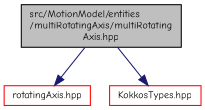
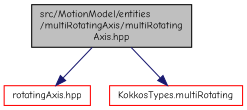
node "KokkosTypes.hpp": label "KokkosTypes.hpp" -> "KokkosTypes.multiRotating"
